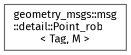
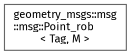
node "geometry_msgs::msg ::detail::Point_rob < Tag, M >": label "geometry_msgs::msg ::detail::Point_rob < Tag, M >" -> "geometry_msgs::msg ::msg::Point_rob < Tag, M >"
